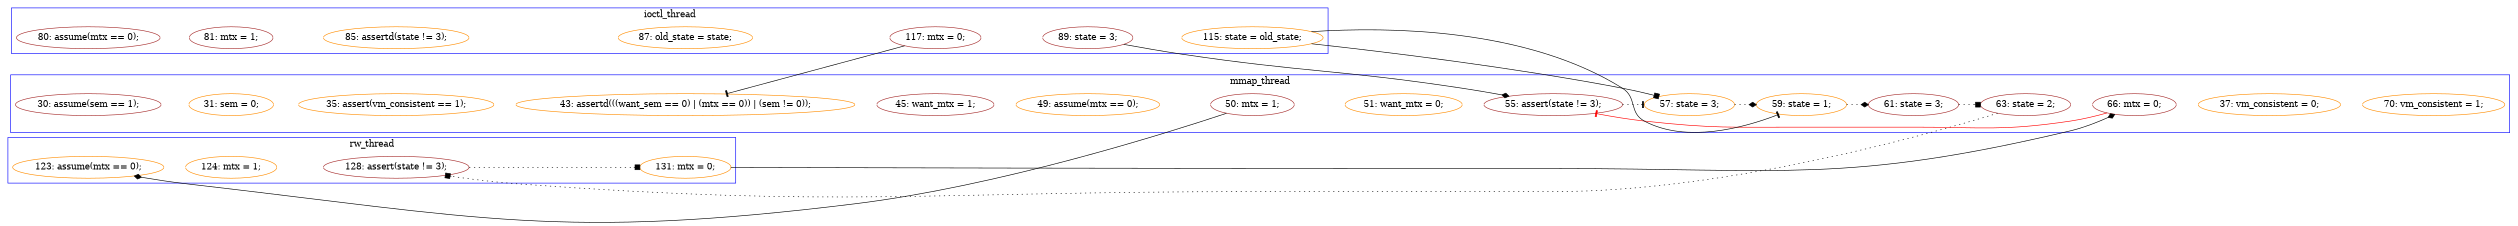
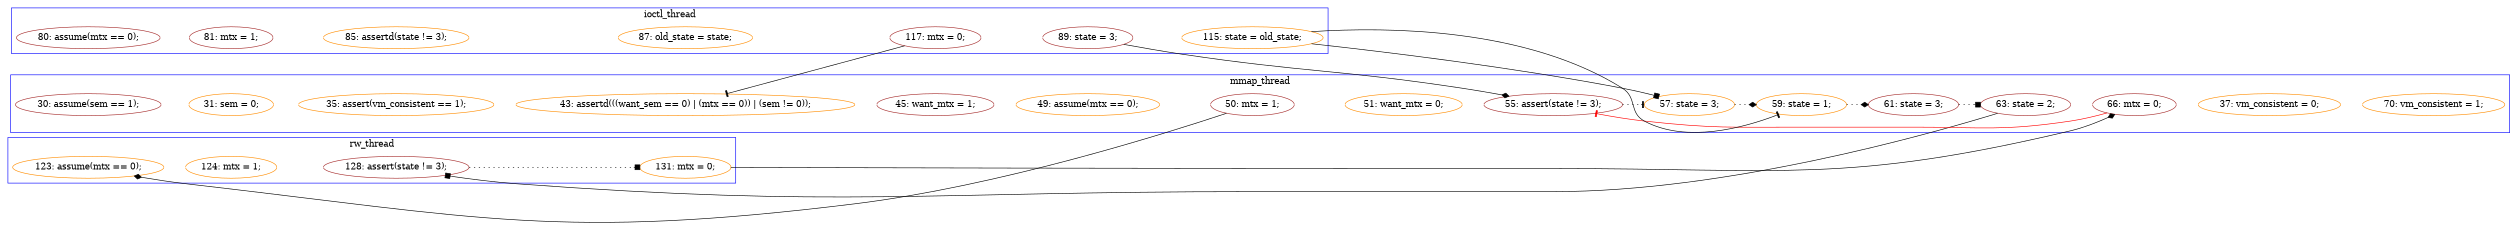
edge "63: state = 2;" -> "128: assert(state != 3);": style dotted -> solid
